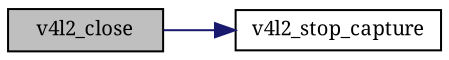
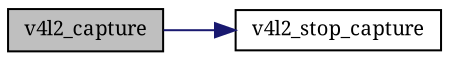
node "v4l2_close": label "v4l2_close" -> "v4l2_capture"
